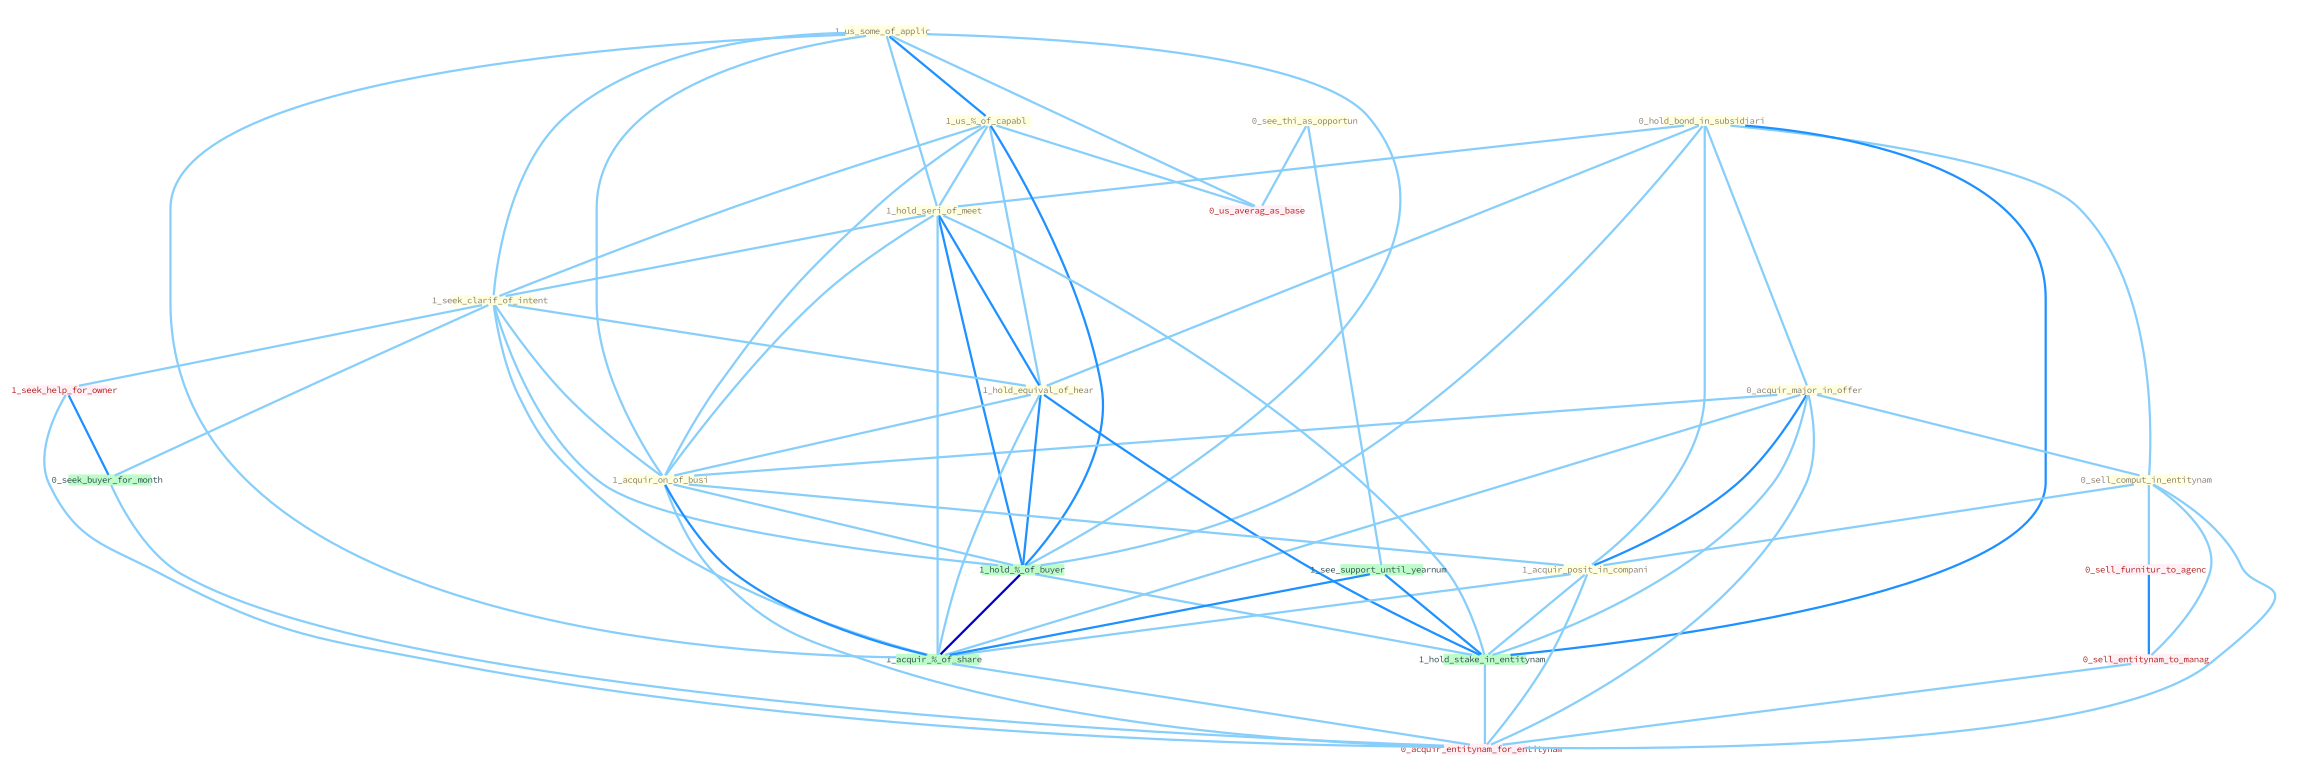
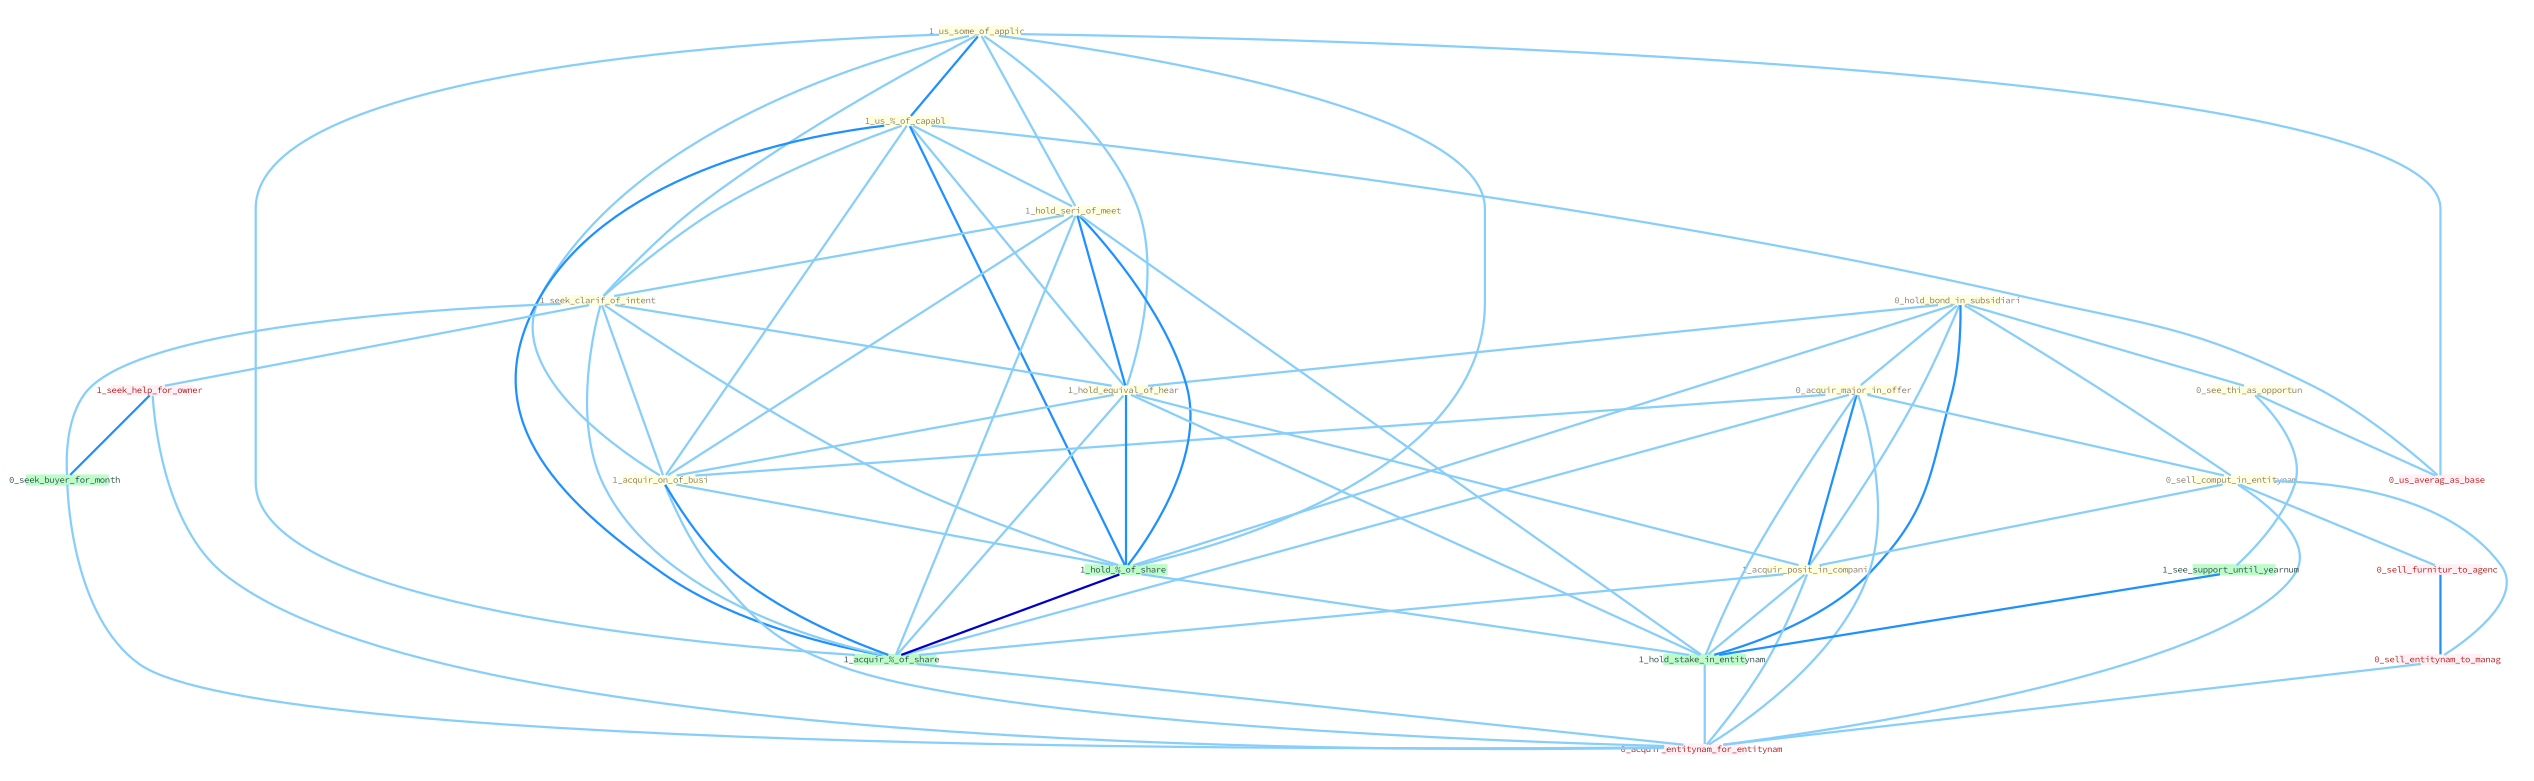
edge "0_hold_bond_in_subsidiari" -- "1_hold_seri_of_meet": now "0_hold_bond_in_subsidiari" -- "0_see_thi_as_opportun"
edge "1_us_some_of_applic" -- "1_hold_equival_of_hear": added
edge "1_hold_equival_of_hear" -- "1_hold_stake_in_entitynam": color #1e90ff -> #87cefa
edge "1_acquir_on_of_busi" -- "1_acquir_posit_in_compani": now "1_hold_equival_of_hear" -- "1_acquir_posit_in_compani"
node "1_hold_%_of_buyer": label "1_hold_%_of_buyer" -> "1_hold_%_of_share"
edge "1_see_support_until_yearnum" -- "1_acquir_%_of_share": now "1_us_%_of_capabl" -- "1_acquir_%_of_share"
